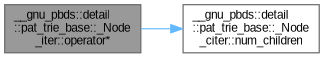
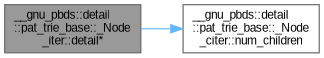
node "__gnu_pbds::detail ::pat_trie_base::_Node _iter::operator*": label "__gnu_pbds::detail ::pat_trie_base::_Node _iter::operator*" -> "__gnu_pbds::detail ::pat_trie_base::_Node _iter::detail*"
